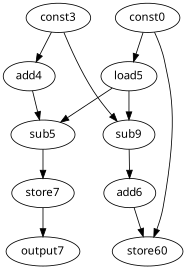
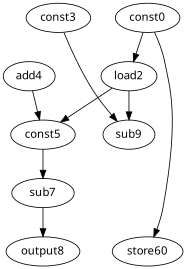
edge "const3" -> "add4": removed
node "load5": label "load5" -> "load2"
node "sub5": label "sub5" -> "const5"
node "store7": label "store7" -> "sub7"
node "add6": removed
node "output7": label "output7" -> "output8"
